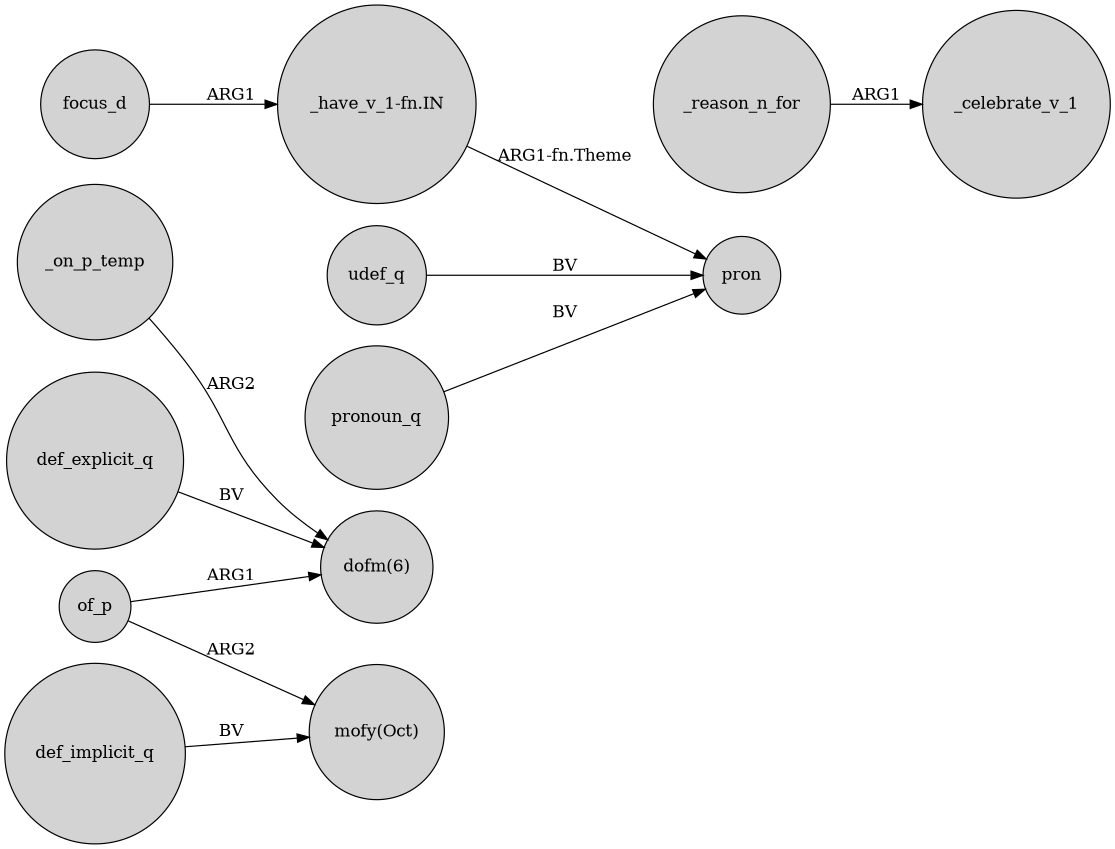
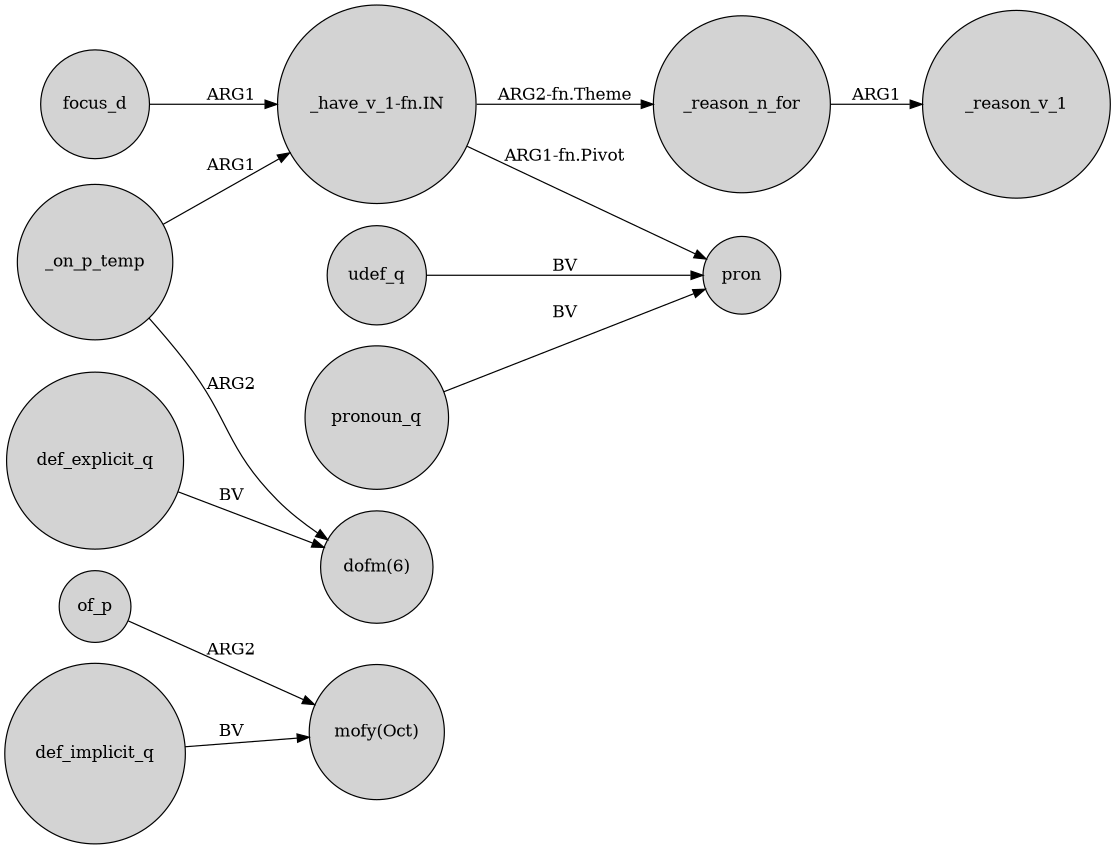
edge "_have_v_1-fn.IN" -> "_reason_n_for": added, label "ARG2-fn.Theme"
node "_celebrate_v_1": label "_celebrate_v_1" -> "_reason_v_1"
edge "_have_v_1-fn.IN" -> "pron": label "ARG1-fn.Theme" -> "ARG1-fn.Pivot"
edge "_on_p_temp" -> "_have_v_1-fn.IN": added, label "ARG1"
edge "of_p" -> "dofm(6)": removed, label "ARG1"
